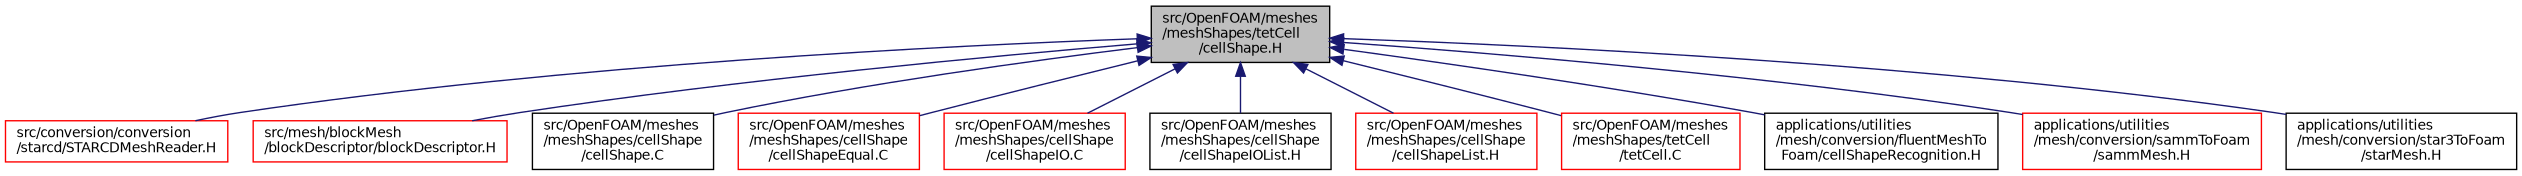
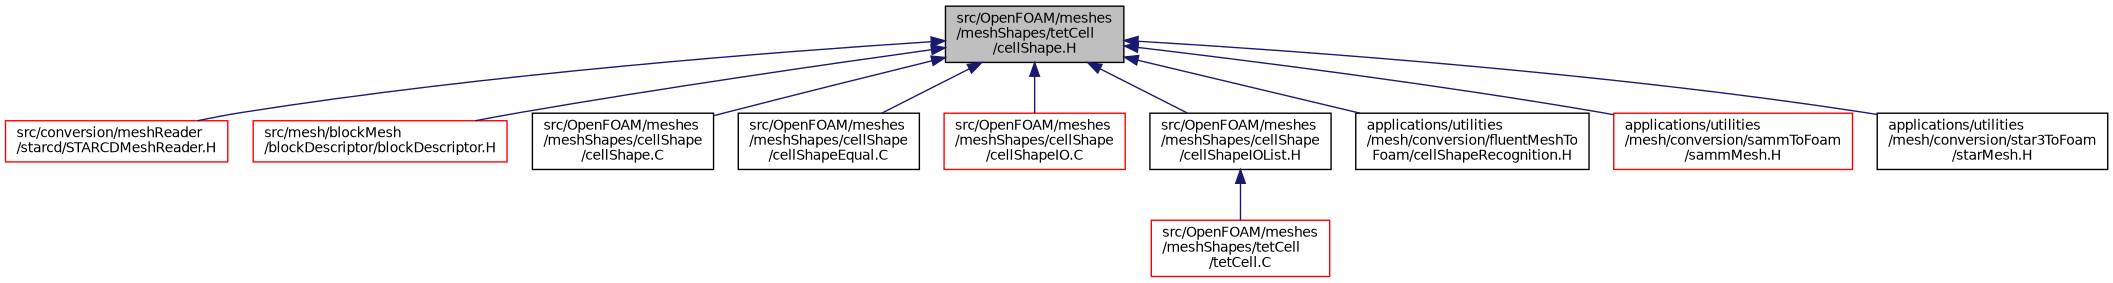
edge "src/OpenFOAM/meshes /meshShapes/tetCell /tetCell.C" -> "src/OpenFOAM/meshes /meshShapes/tetCell /cellShape.H": now "src/OpenFOAM/meshes /meshShapes/tetCell /tetCell.C" -> "src/OpenFOAM/meshes /meshShapes/cellShape /cellShapeIOList.H"
node "src/conversion/conversion /starcd/STARCDMeshReader.H": label "src/conversion/conversion /starcd/STARCDMeshReader.H" -> "src/conversion/meshReader /starcd/STARCDMeshReader.H"
node "src/OpenFOAM/meshes /meshShapes/cellShape /cellShapeEqual.C": color red -> black
node "src/OpenFOAM/meshes /meshShapes/cellShape /cellShapeList.H": removed
